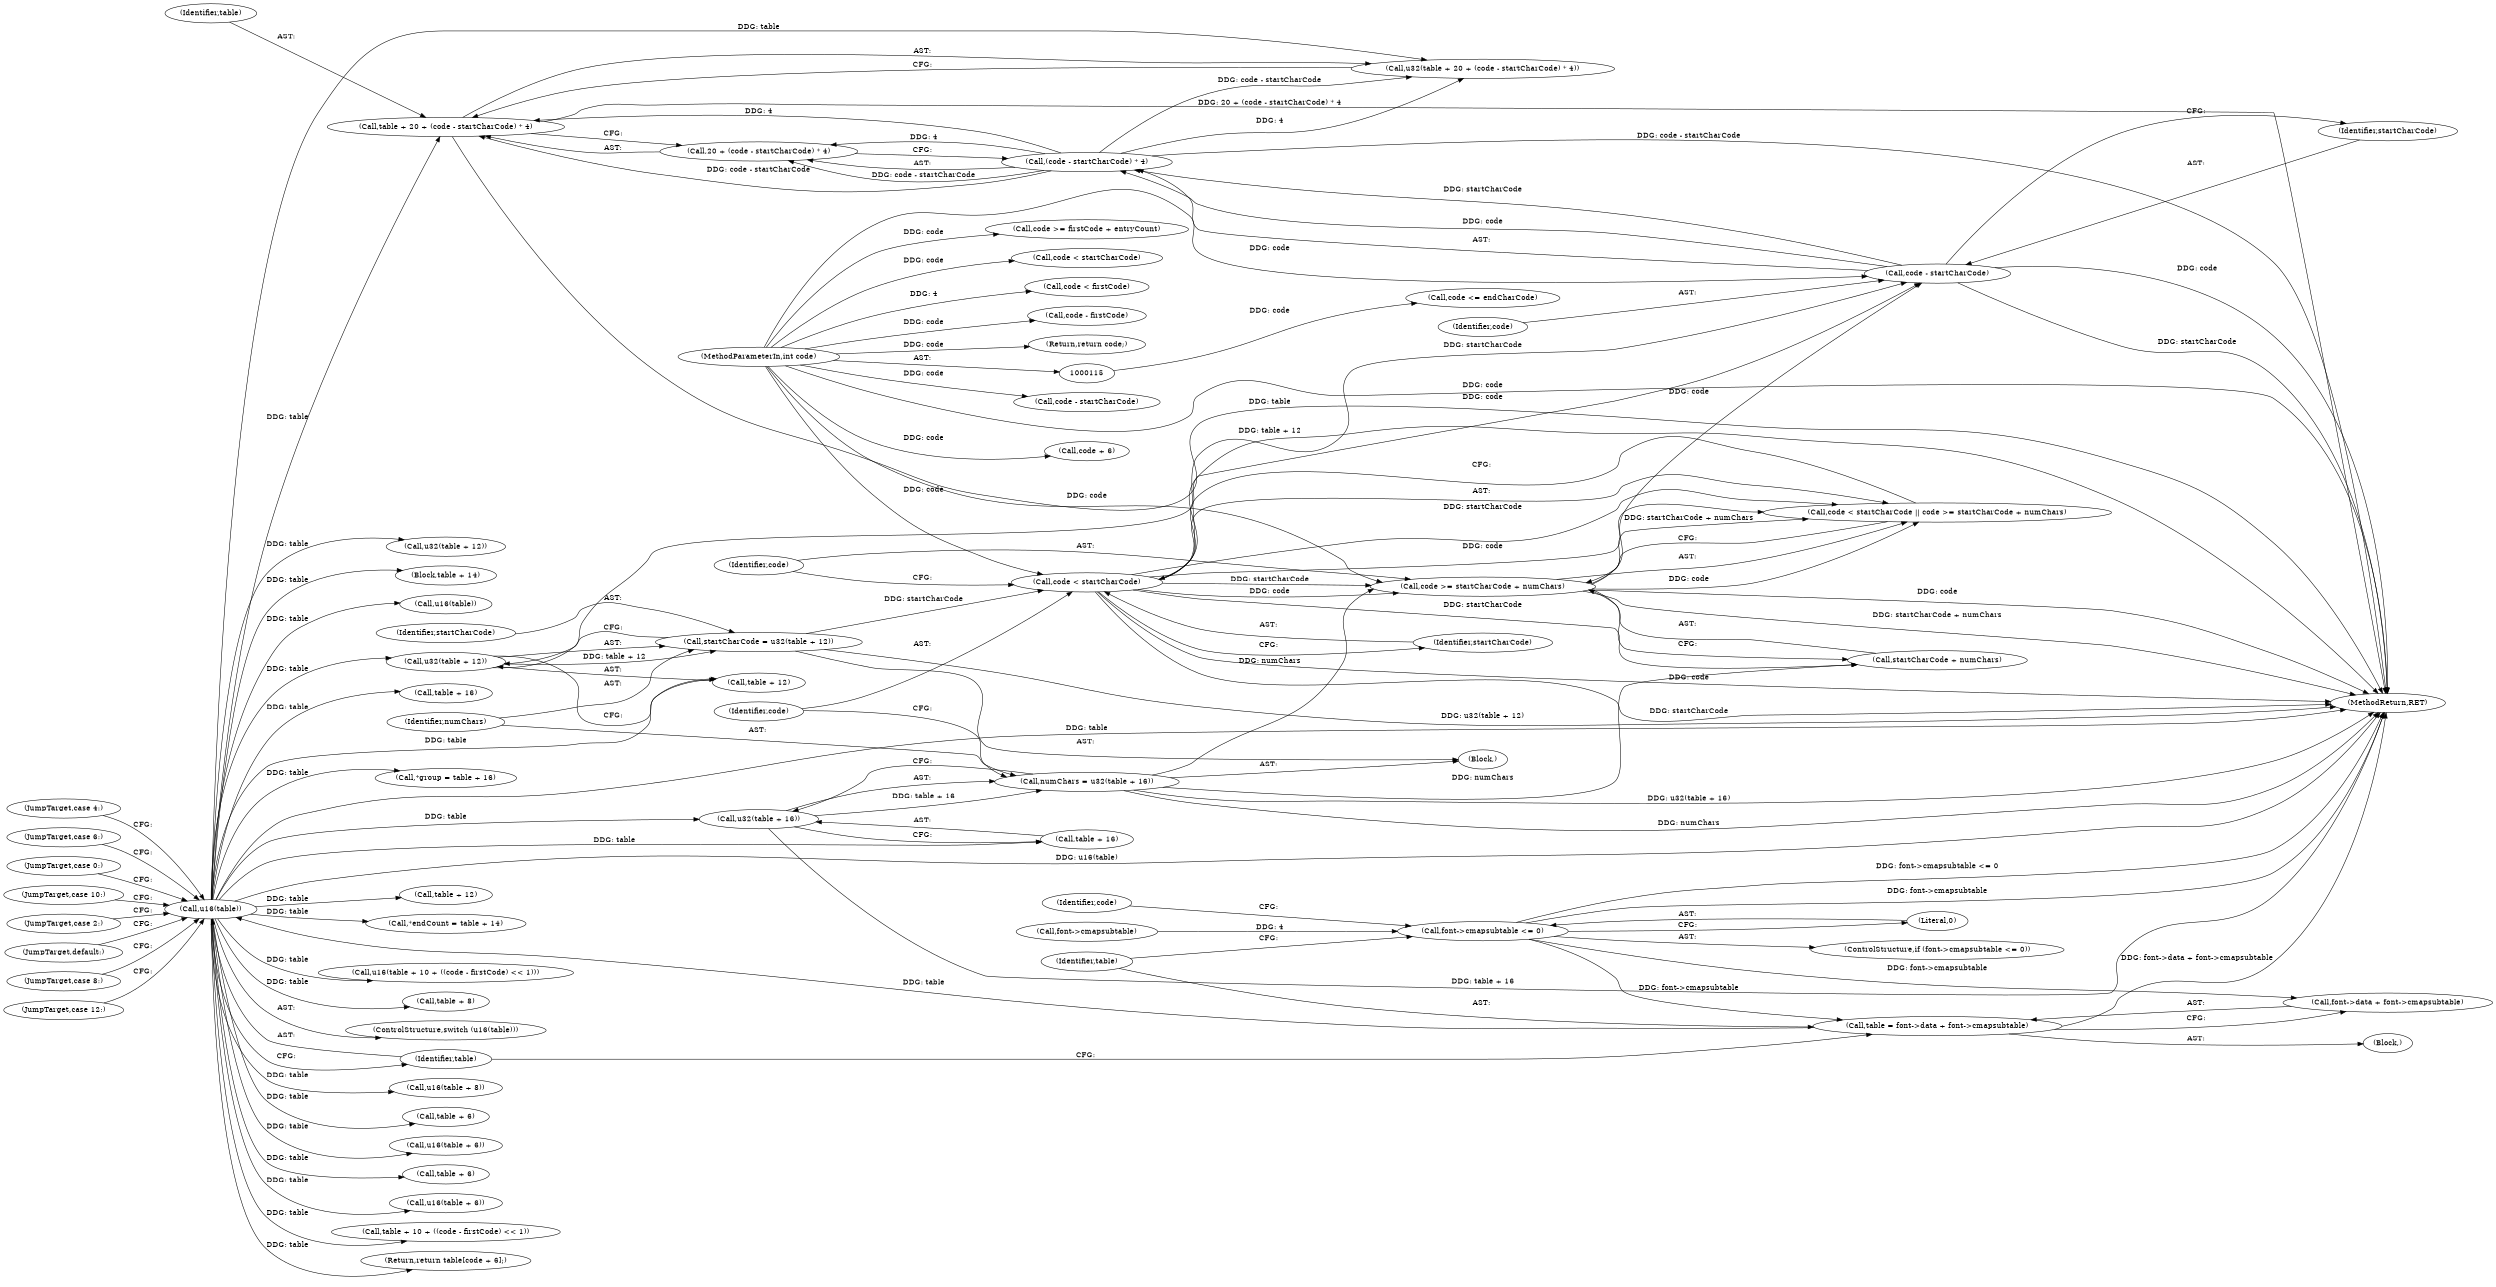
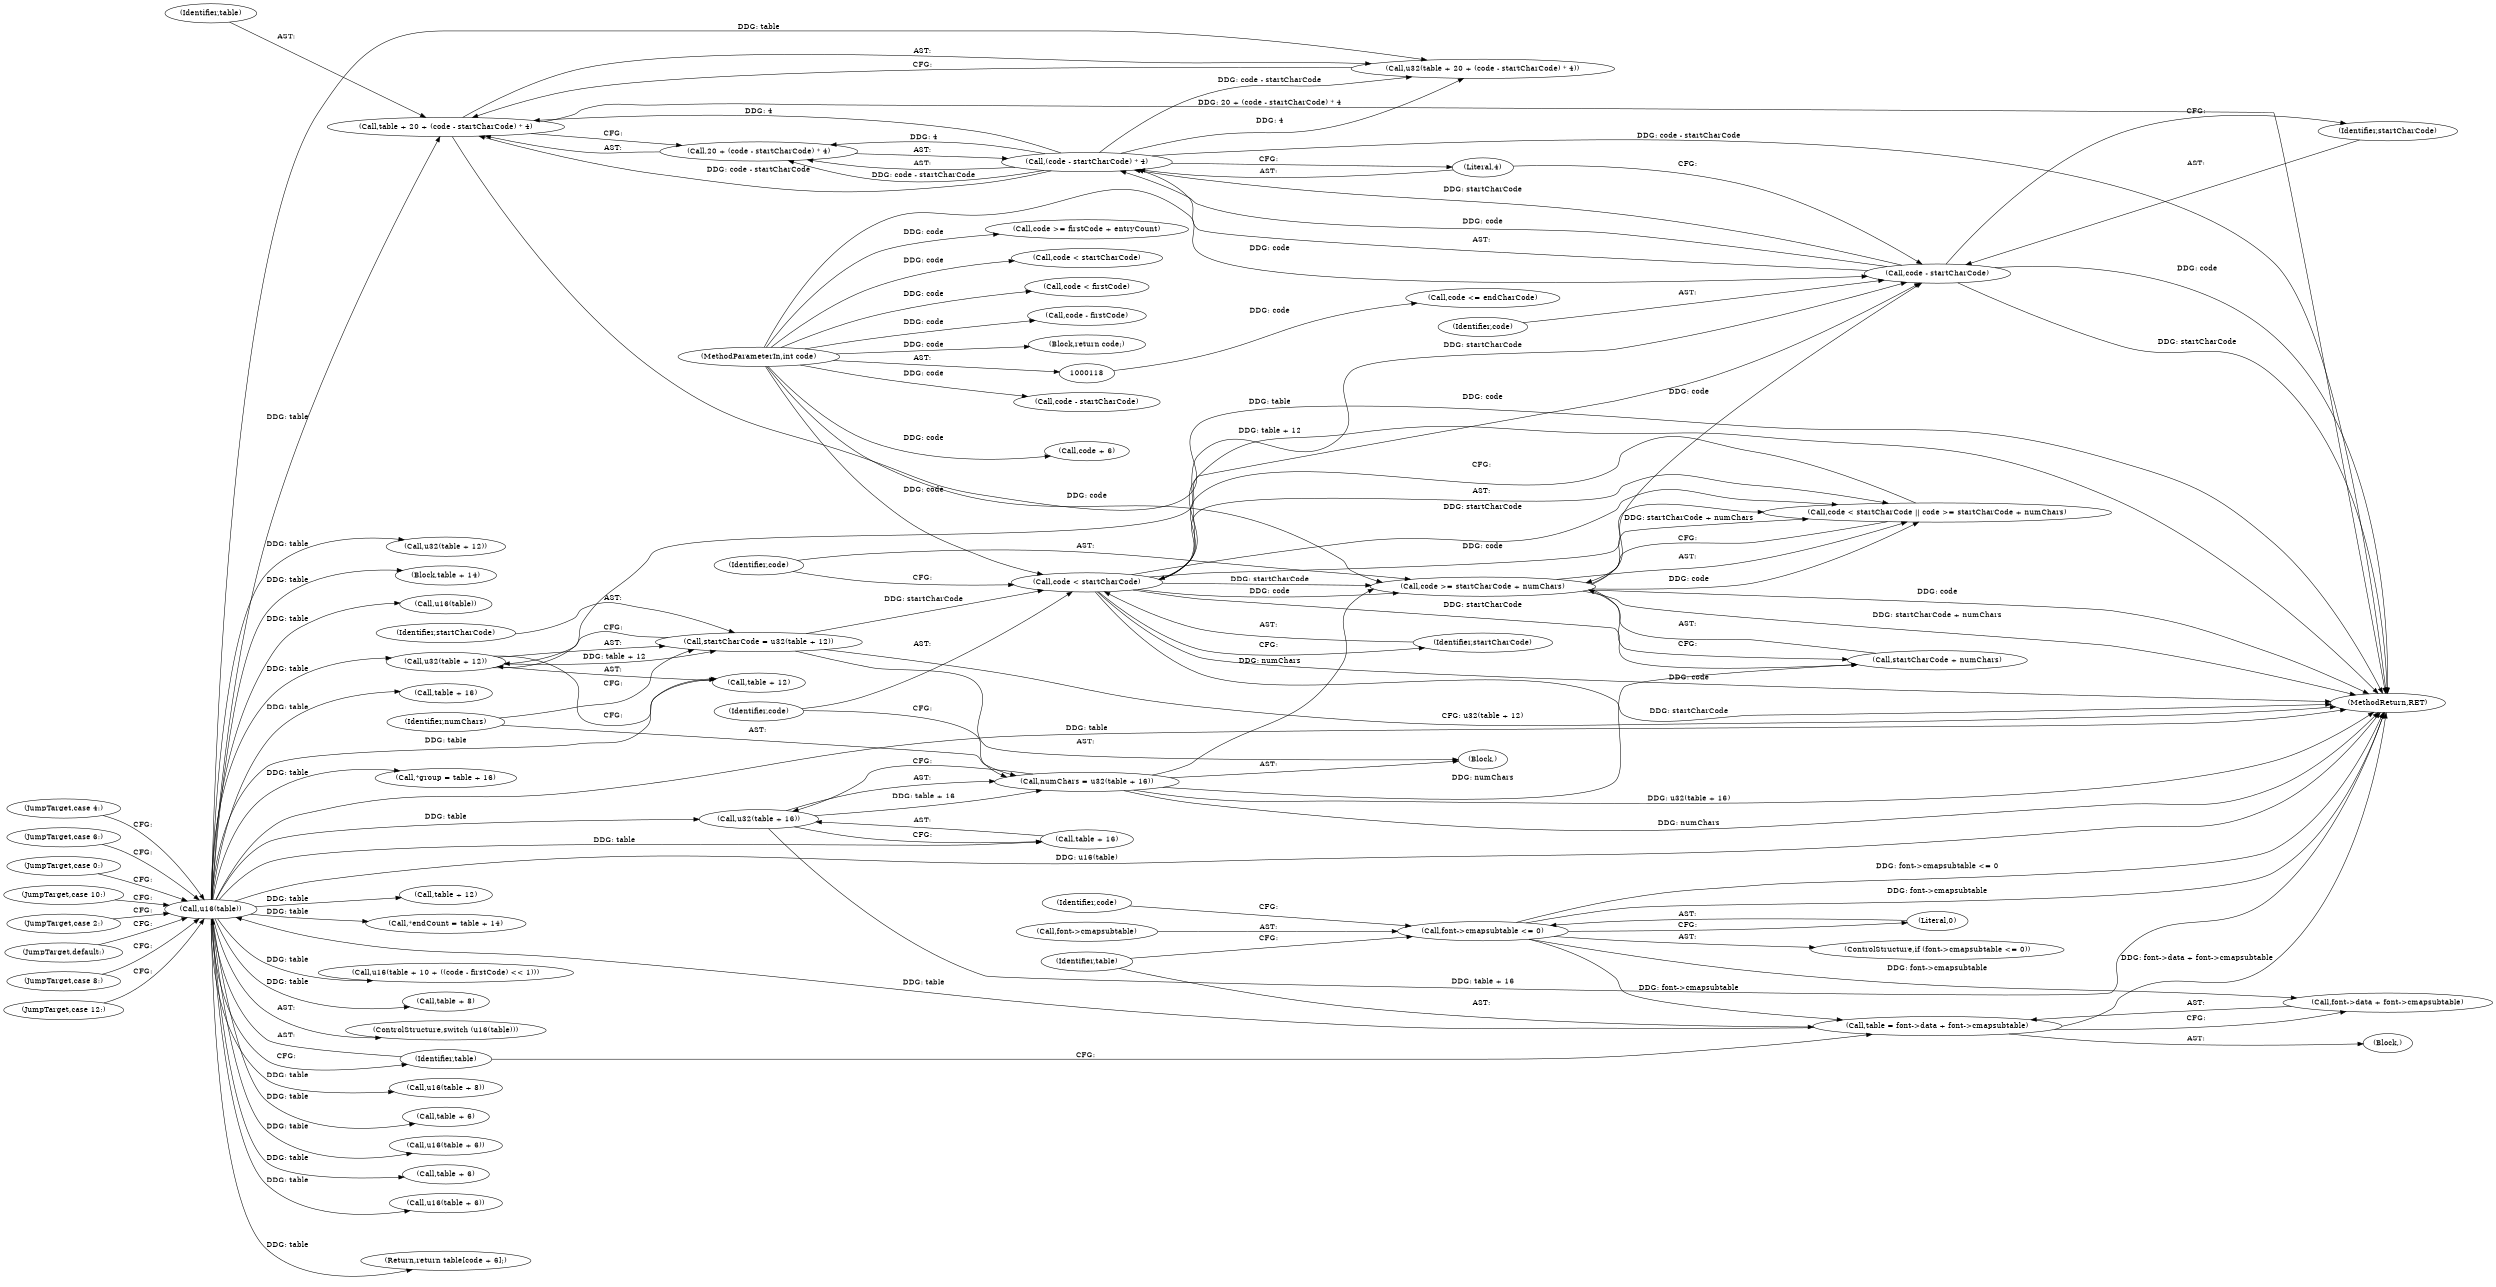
edge "(Call,20 + (code - startCharCode) * 4)" -> "(Call,(code - startCharCode) * 4)": label "CFG: " -> "AST: "
node "(Literal,4)": added
edge "(MethodParameterIn,int code)" -> "(Call,code < firstCode)": label "DDG: 4" -> "DDG: code"
node "(Return,return code;)": label "(Return,return code;)" -> "(Block,return code;)"
node "1000115": label "1000115" -> "1000118"
edge "(MethodParameterIn,int code)" -> "(MethodReturn,RET)": removed, label "DDG: code"
edge "(Identifier,numChars)" -> "(Call,startCharCode = u32(table + 12))": label "AST: " -> "CFG: "
edge "(Call,startCharCode = u32(table + 12))" -> "(MethodReturn,RET)": label "DDG: u32(table + 12)" -> "CFG: u32(table + 12)"
edge "(Call,font->cmapsubtable)" -> "(Call,font->cmapsubtable <= 0)": label "DDG: 4" -> "AST: "
node "(Call,table + 10 + ((code - firstCode) << 1))": removed
